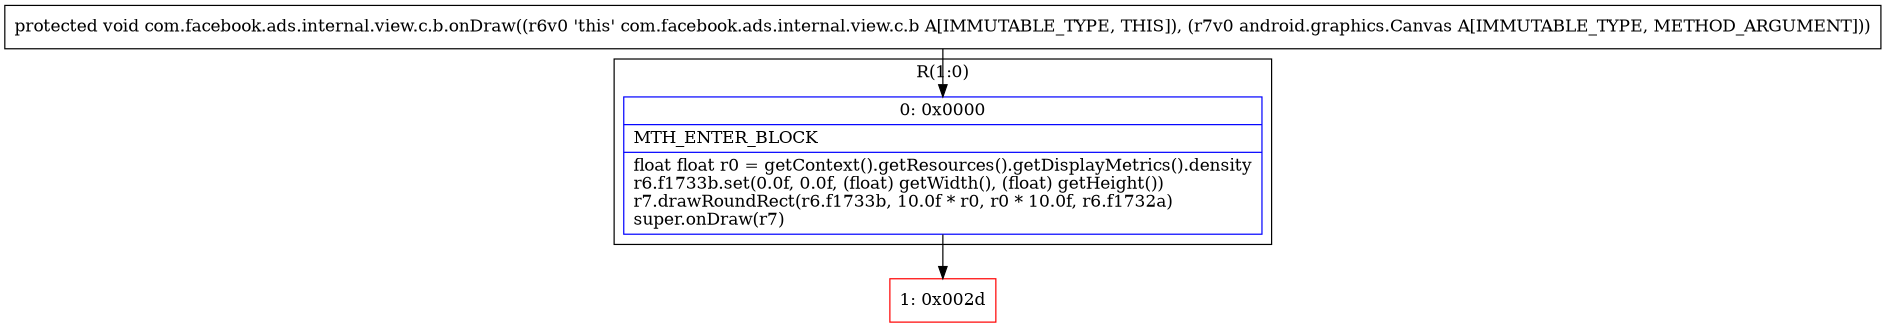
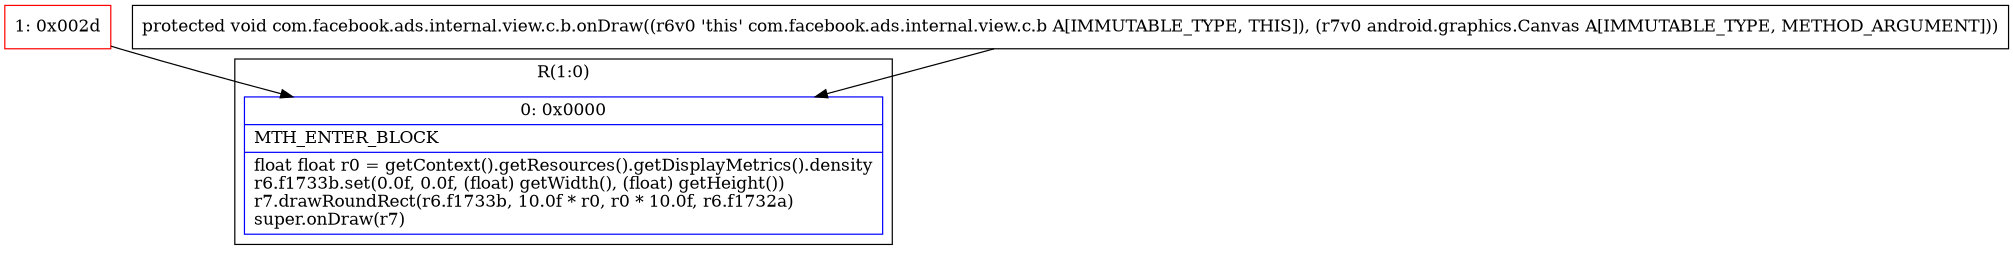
edge "0: 0x0000" -> "1: 0x002d": reversed
